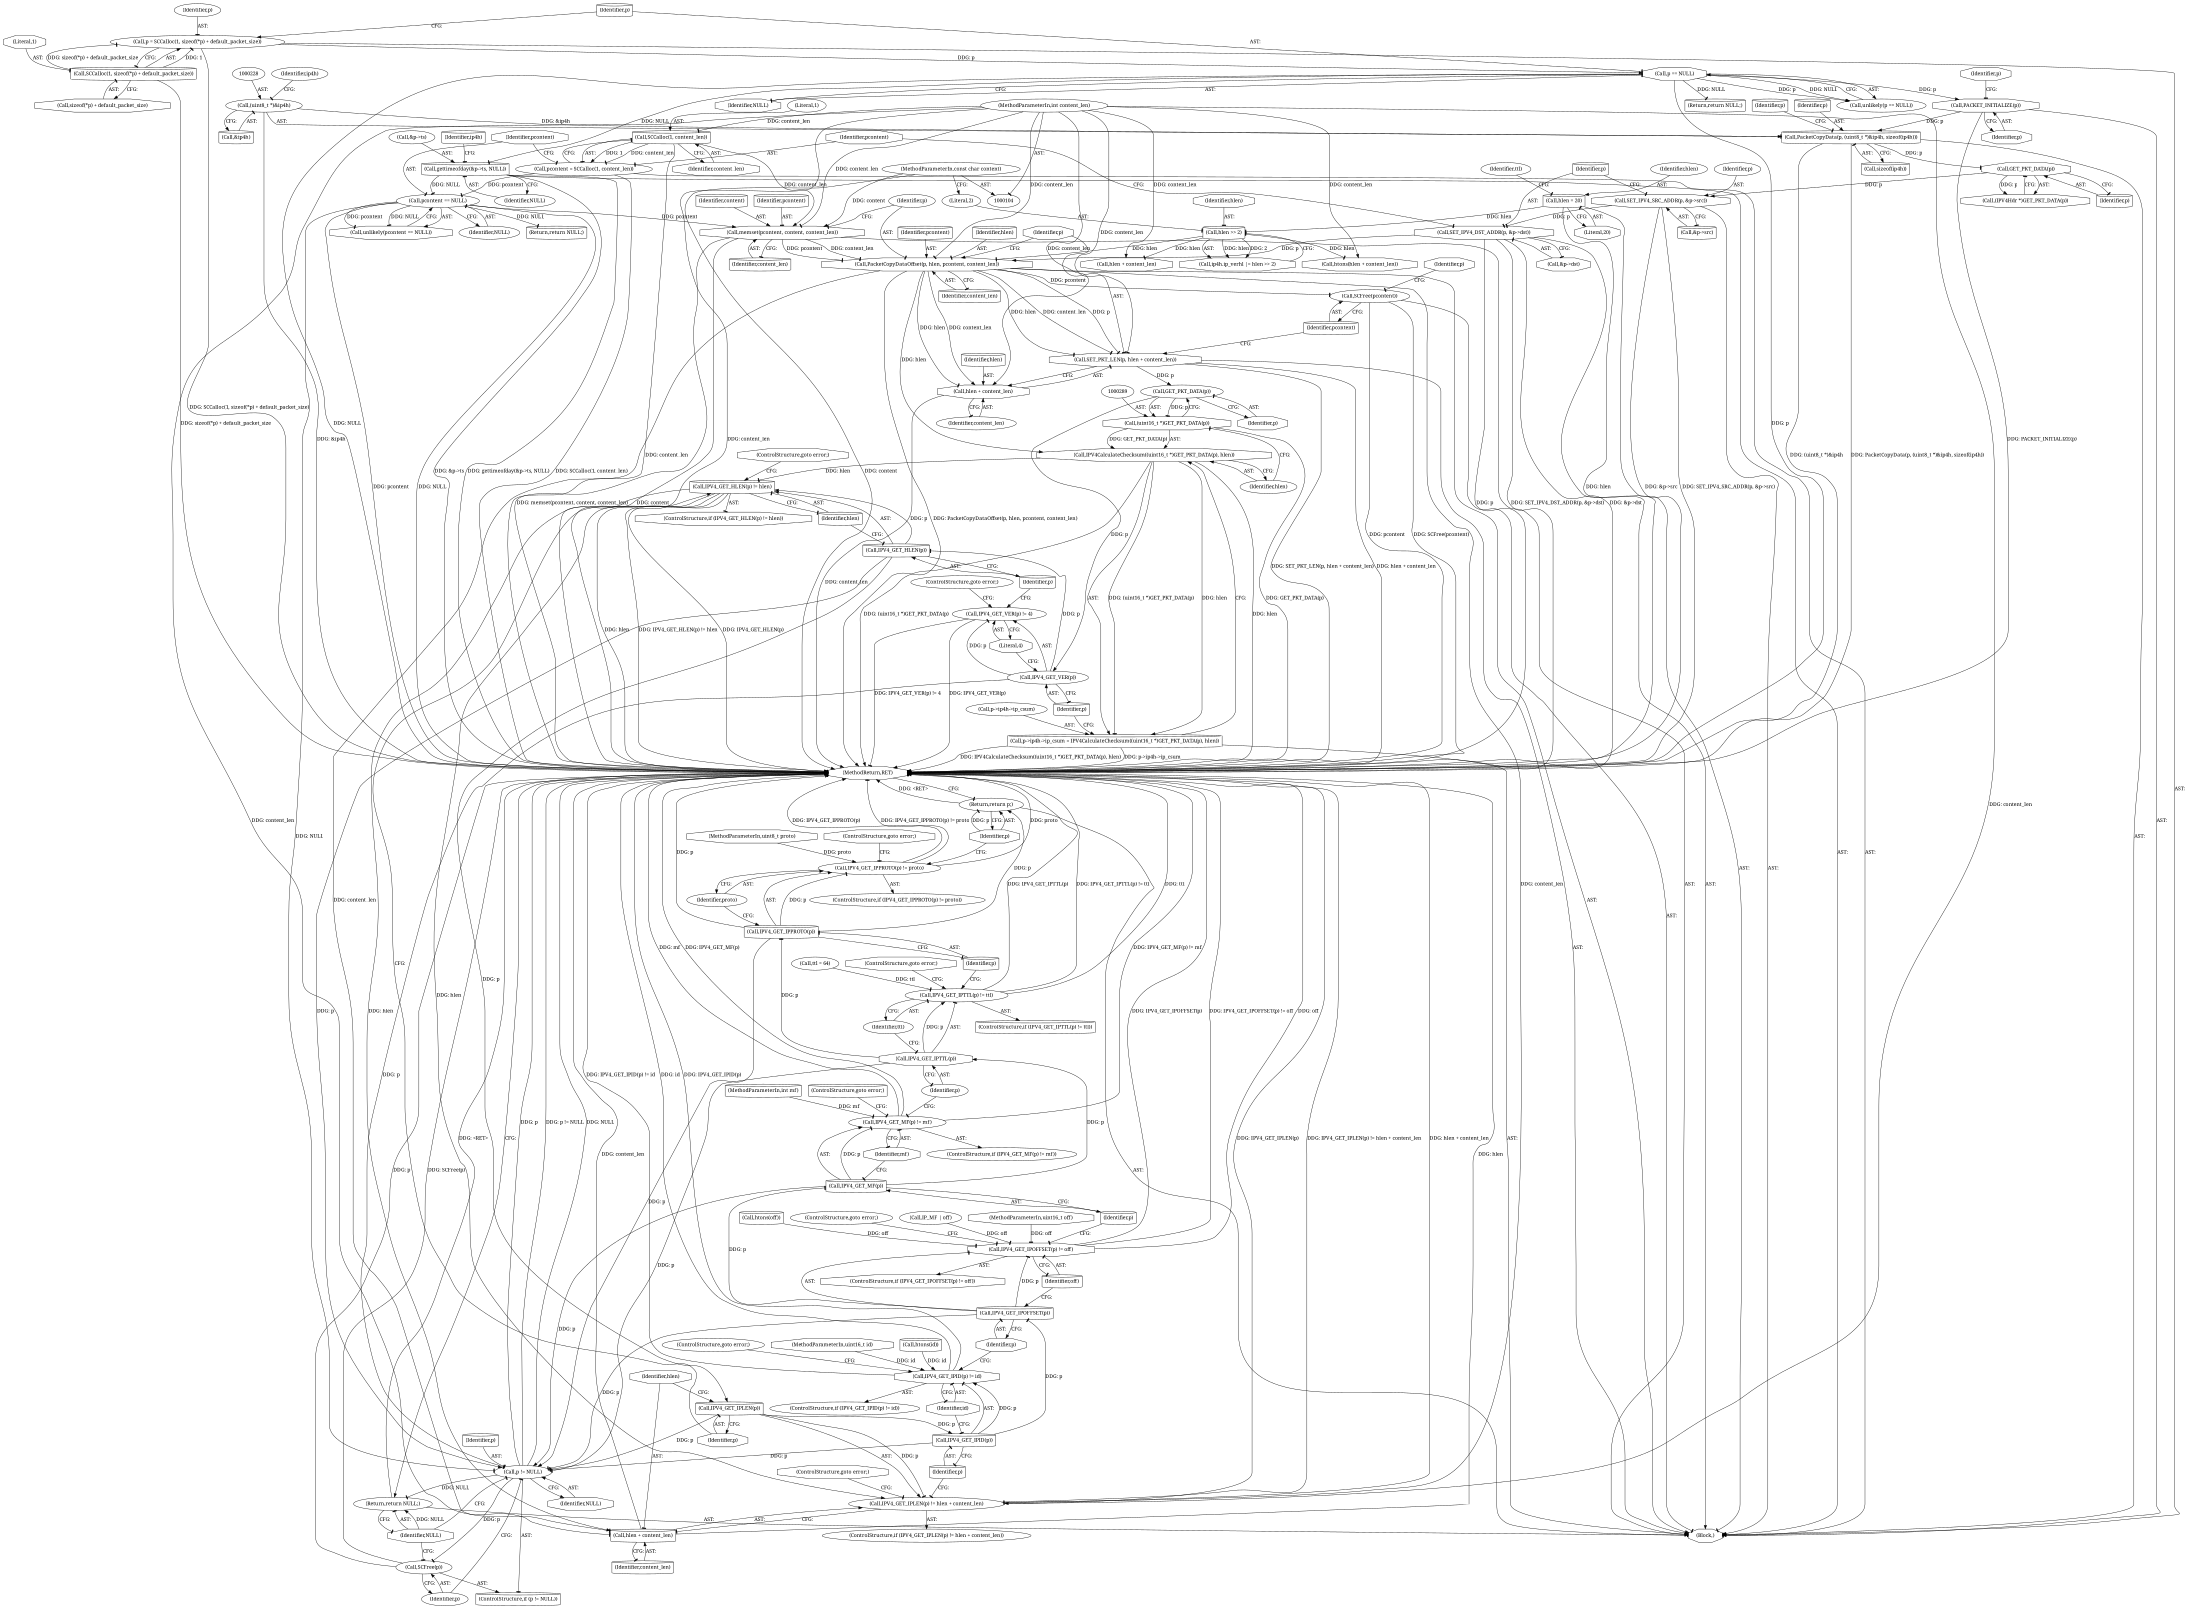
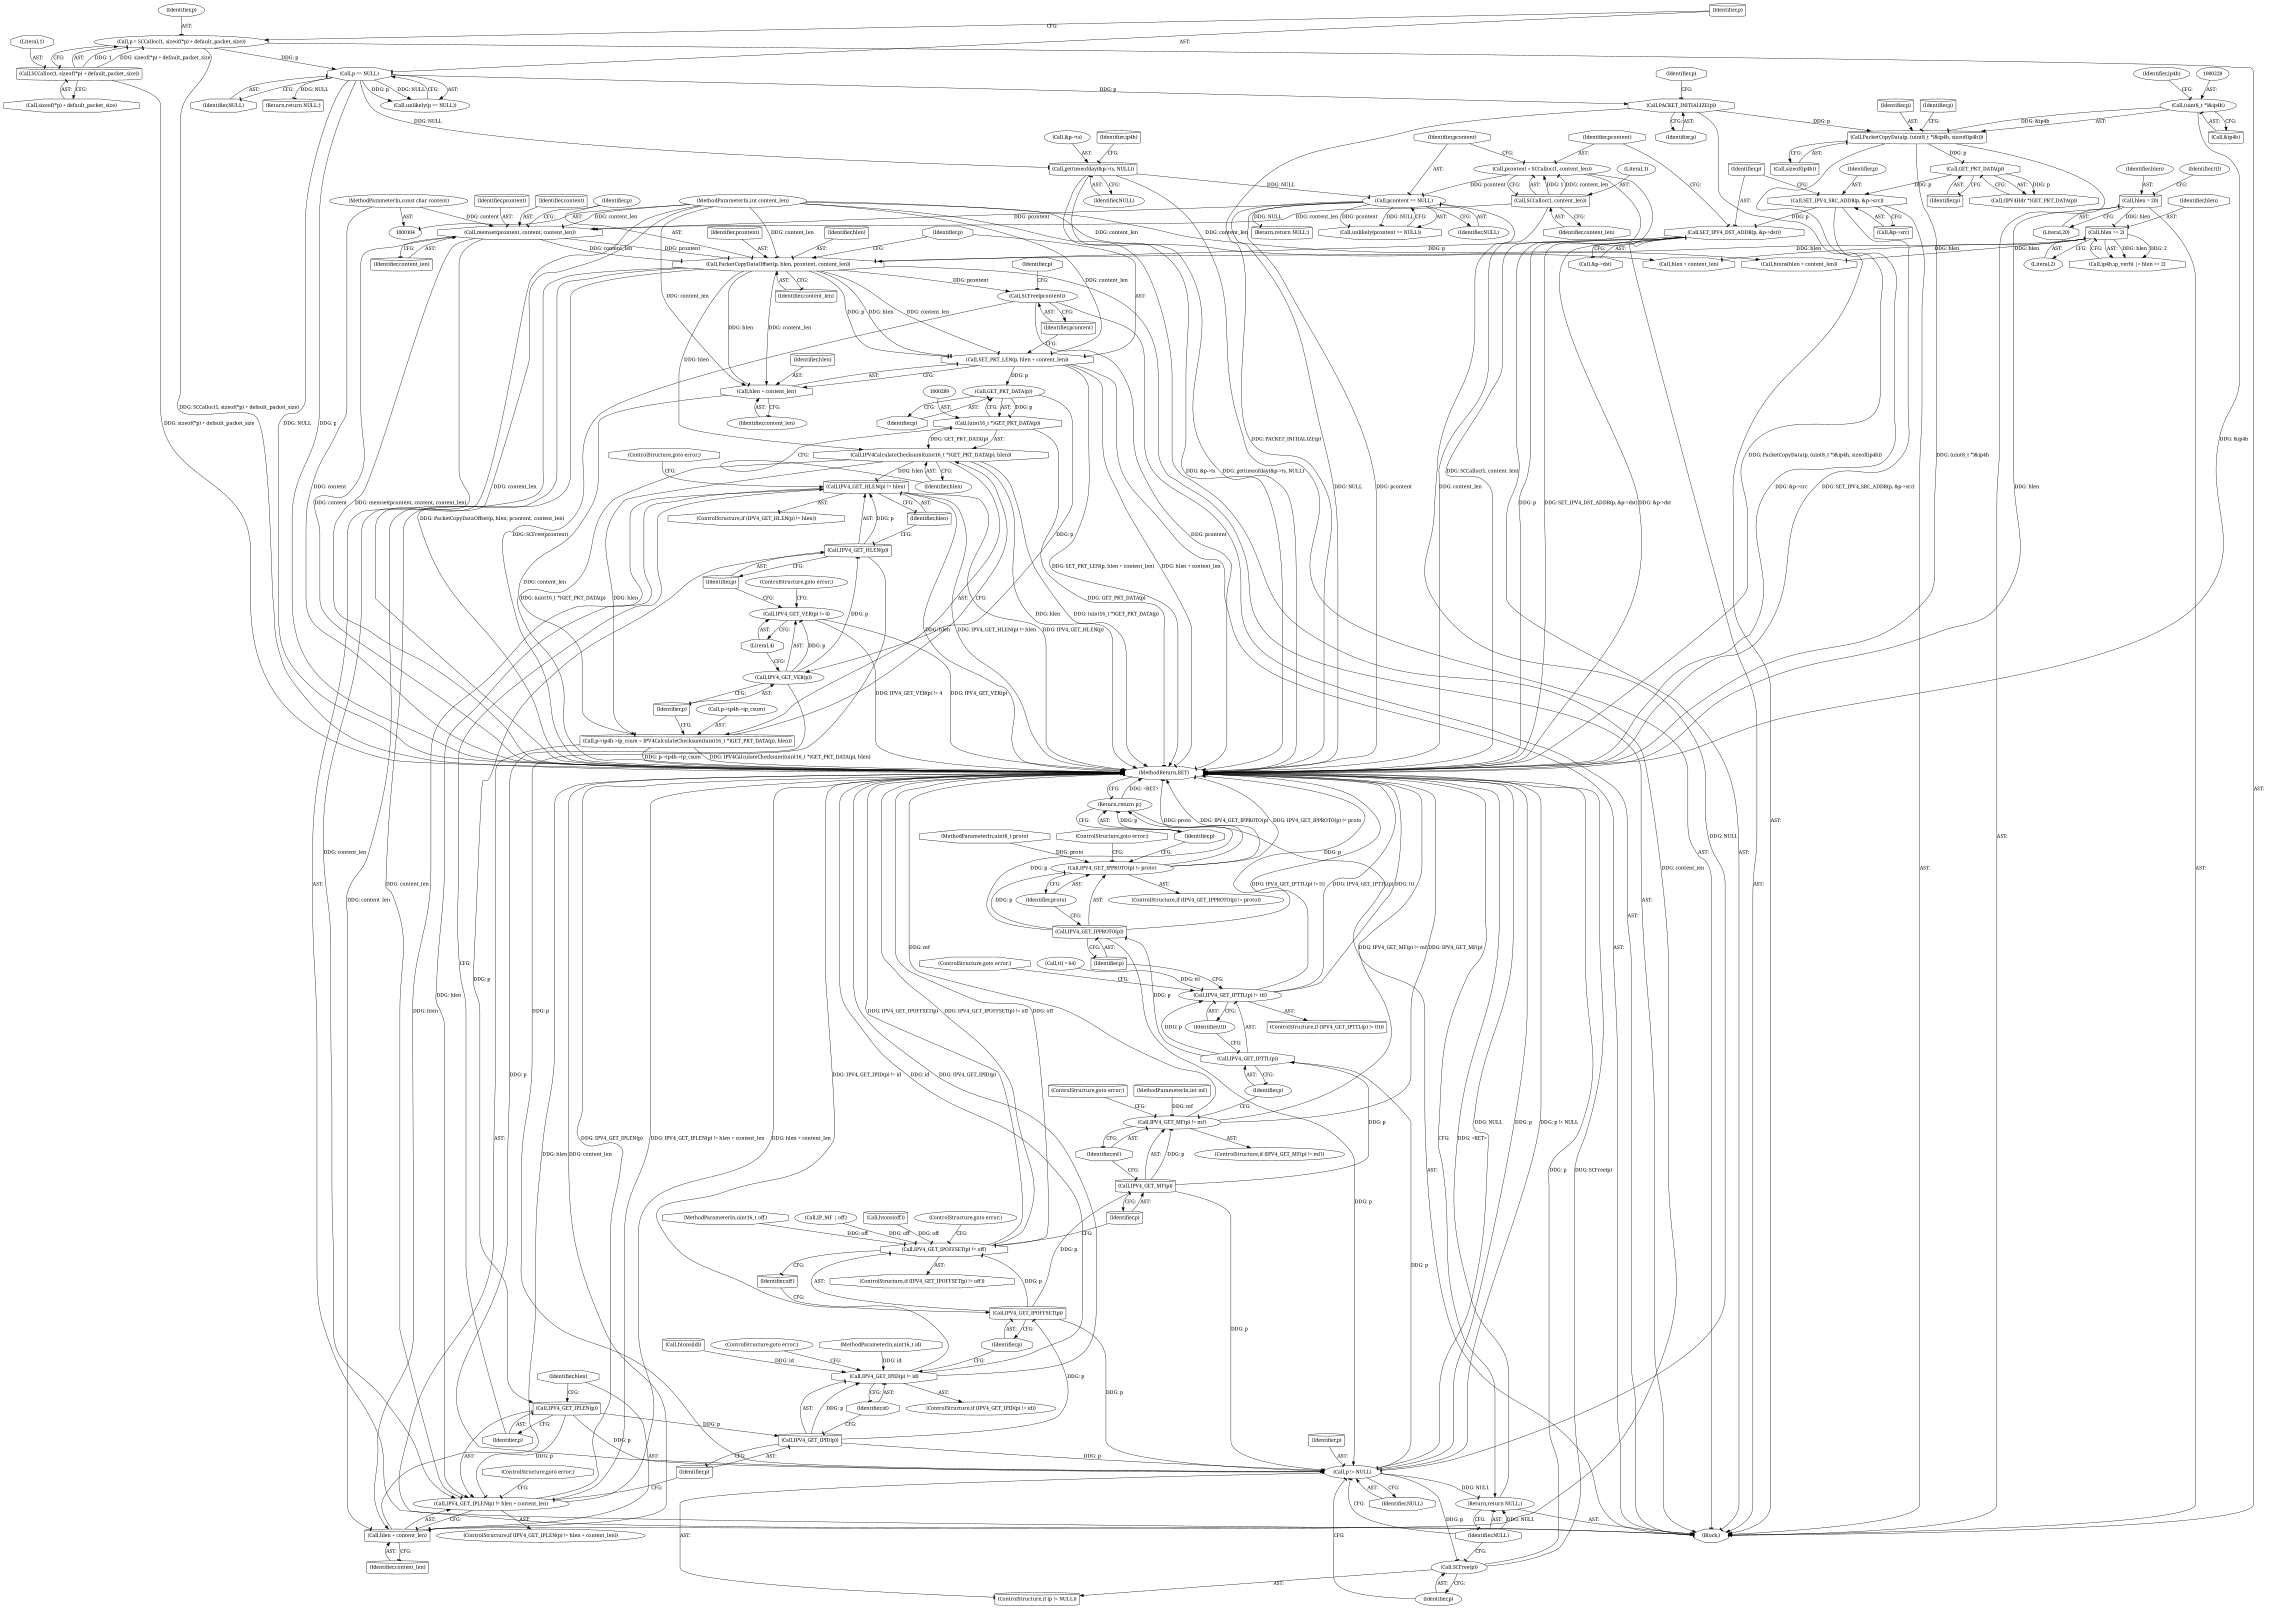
edge "(MethodParameterIn,int content_len)" -> "(Call,SCCalloc(1, content_len))": removed, label "DDG: content_len"
edge "(MethodParameterIn,const char content)" -> "(Literal,2)": now "(Call,hlen >> 2)" -> "(Literal,2)"
edge "(Call,PacketCopyDataOffset(p, hlen, pcontent, content_len))" -> "(Call,SCFree(pcontent))": arrowhead tee -> normal
edge "(Identifier,off)" -> "(Call,IPV4_GET_IPOFFSET(p) != off)": removed, label "AST:"
